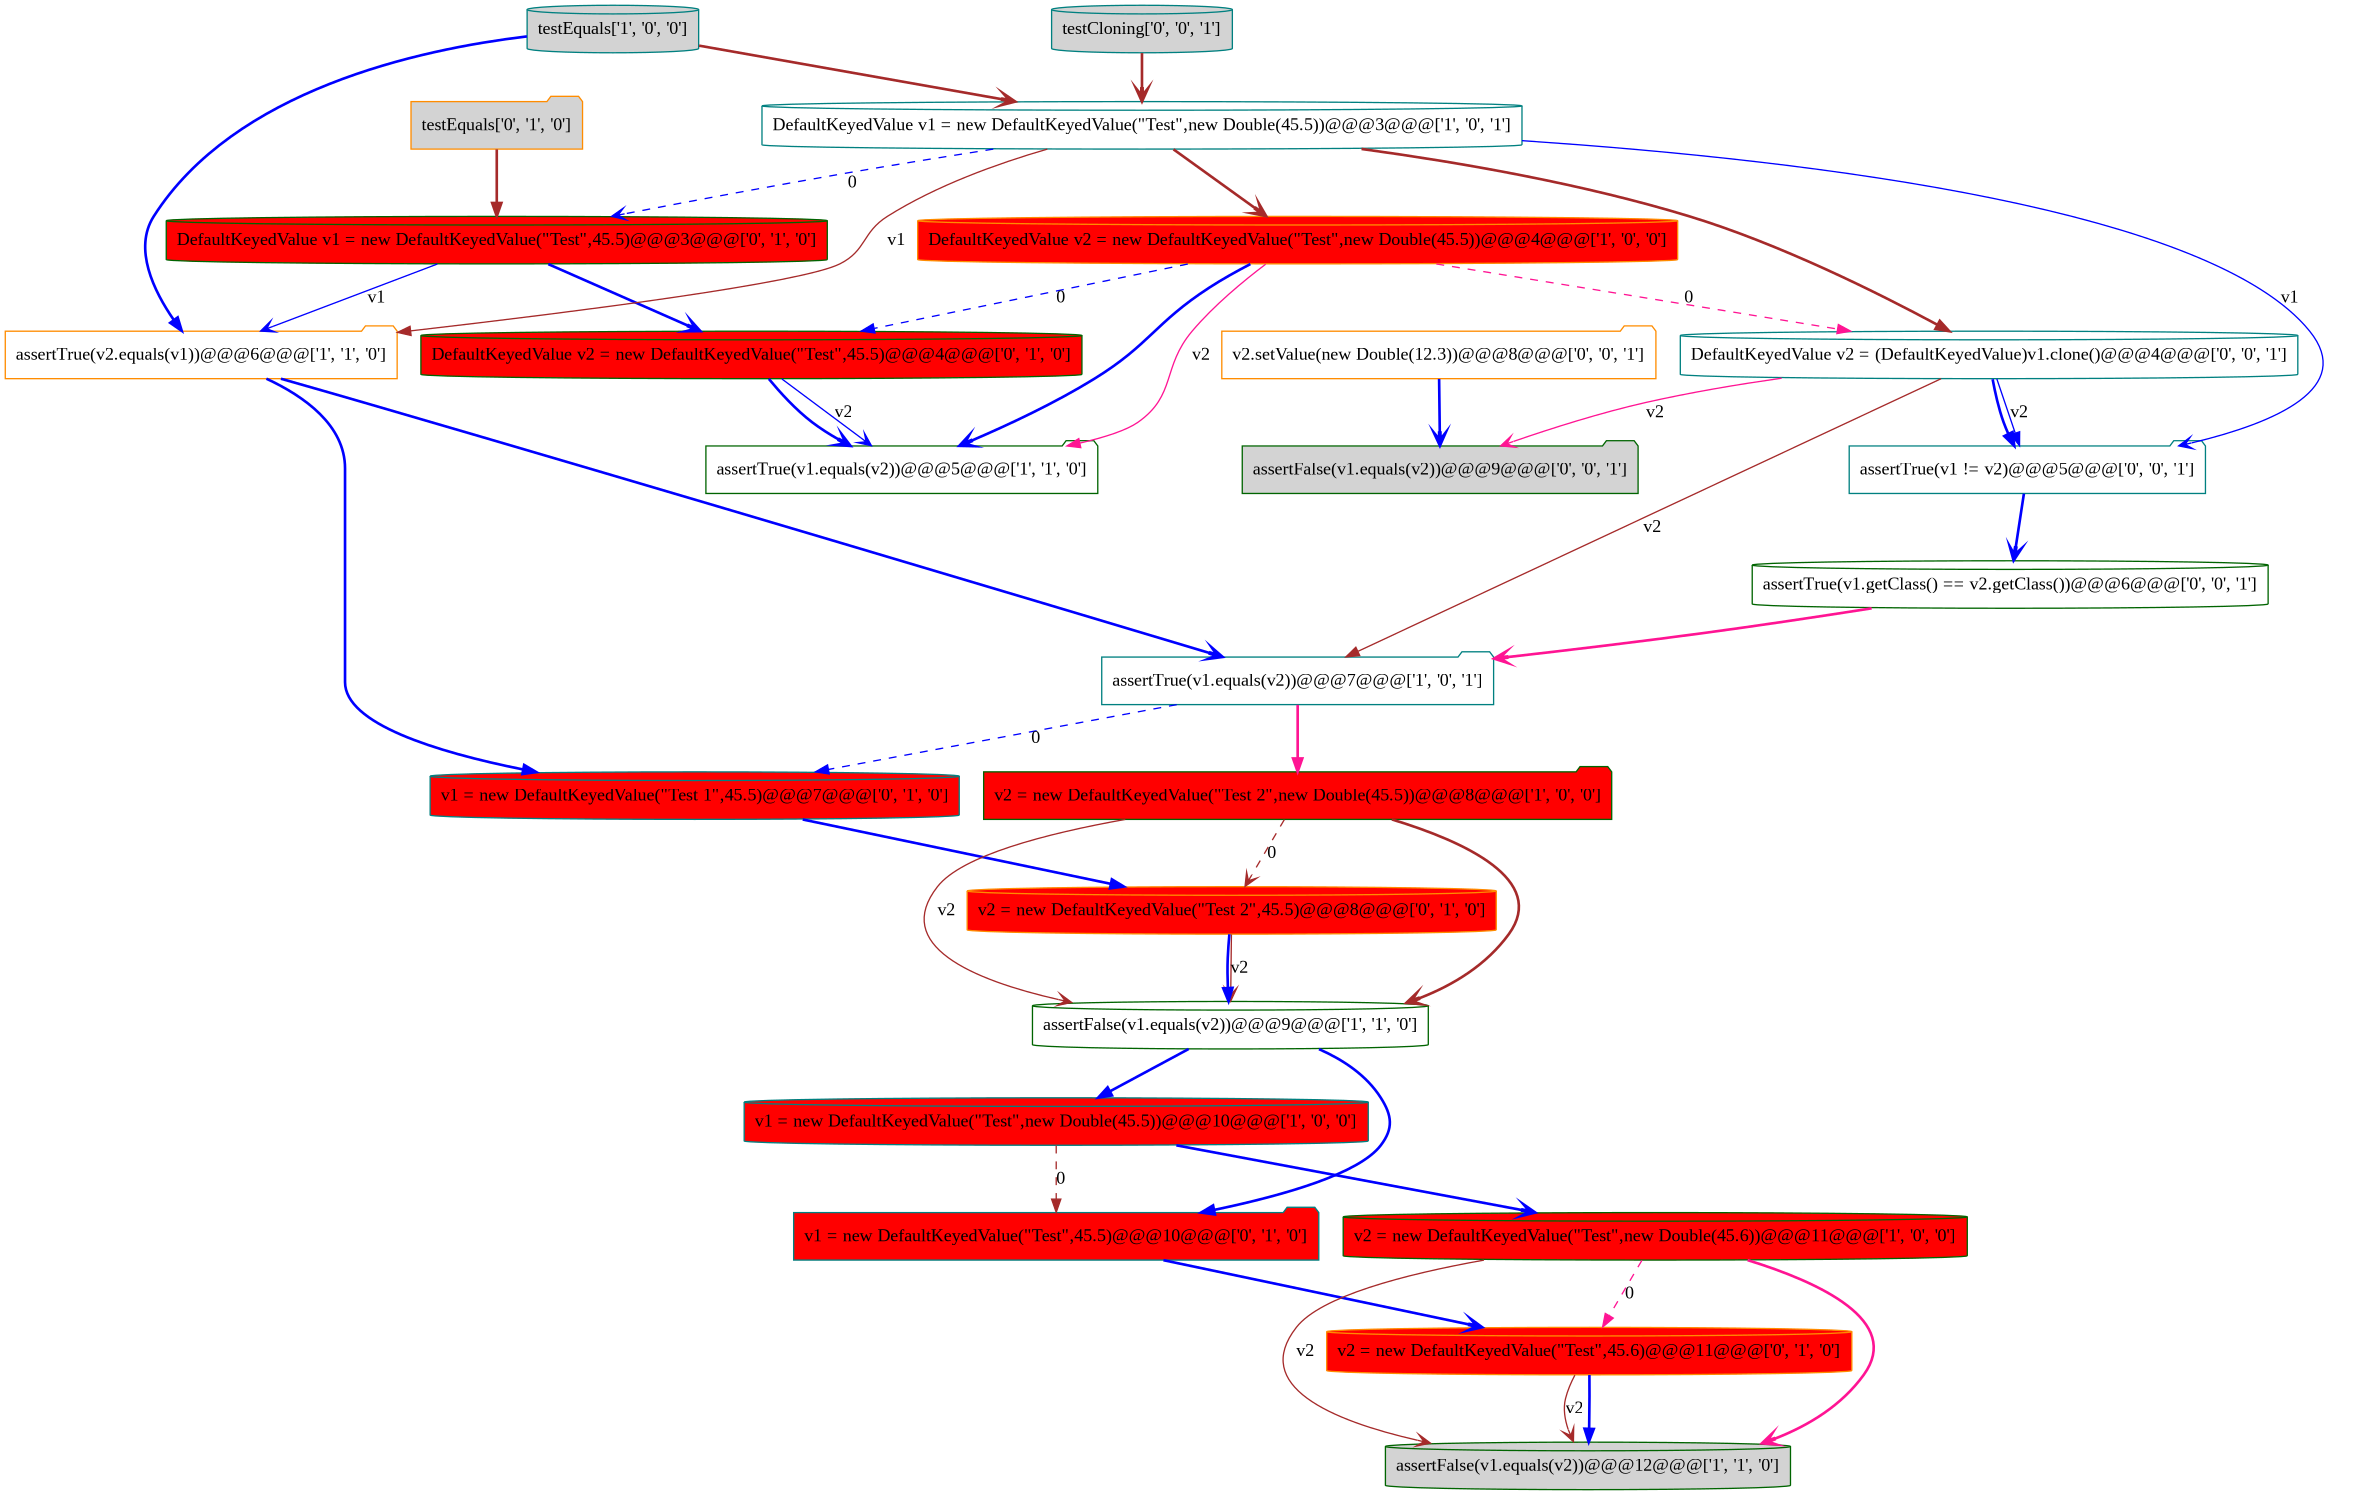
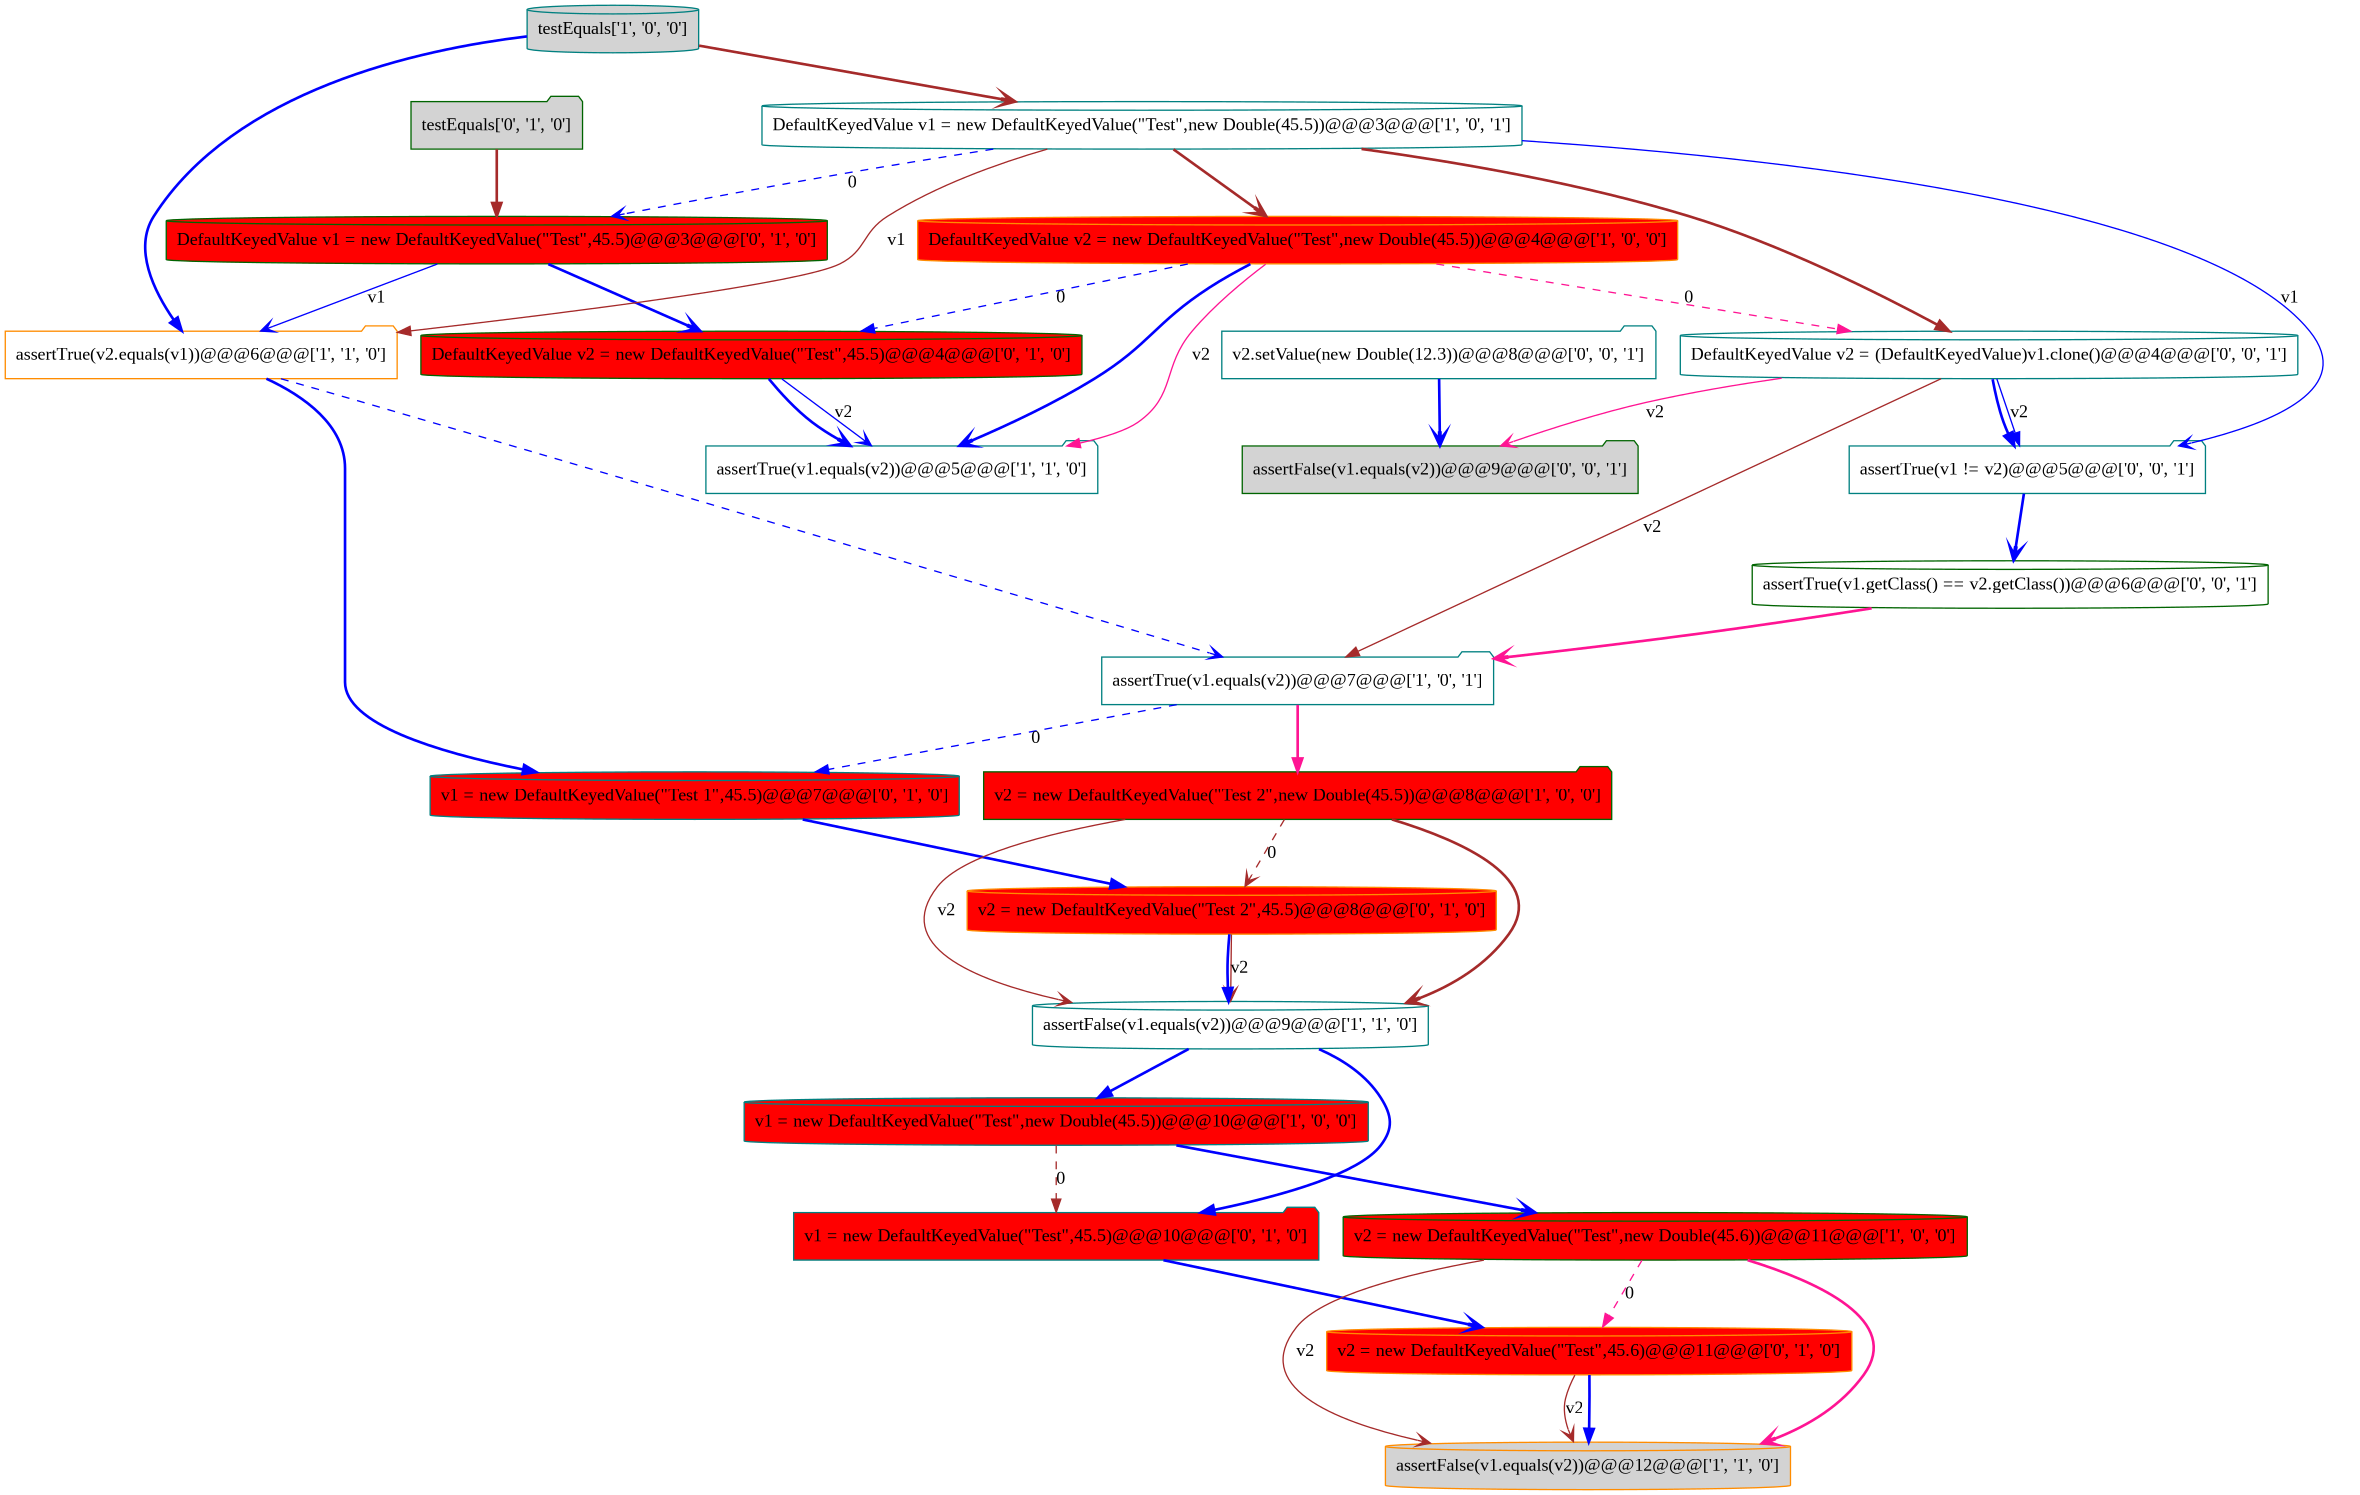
node "testCloning['0', '0', '1']": removed
node "testEquals['0', '1', '0']": color darkorange -> darkgreen
node "v2.setValue(new Double(12.3))@@@8@@@['0', '0', '1']": color darkorange -> teal
node "assertTrue(v1.equals(v2))@@@5@@@['1', '1', '0']": color darkgreen -> teal
edge "assertTrue(v2.equals(v1))@@@6@@@['1', '1', '0']" -> "assertTrue(v1.equals(v2))@@@7@@@['1', '0', '1']": style bold -> dashed
node "assertFalse(v1.equals(v2))@@@9@@@['1', '1', '0']": color darkgreen -> teal
node "assertFalse(v1.equals(v2))@@@12@@@['1', '1', '0']": color darkgreen -> darkorange
